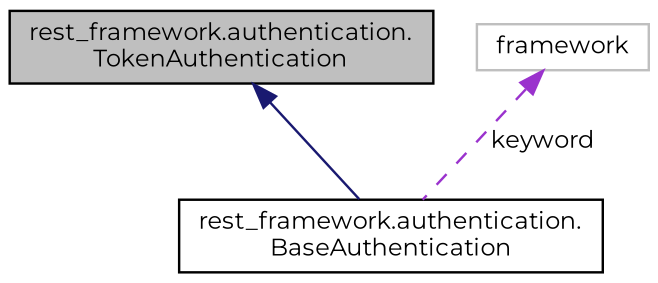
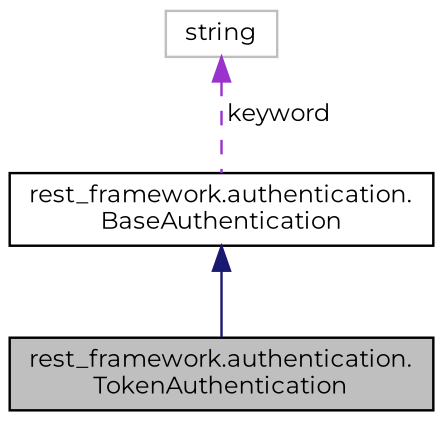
node "framework": label "framework" -> "string"
edge "rest_framework.authentication. BaseAuthentication" -> "rest_framework.authentication. TokenAuthentication": reversed
